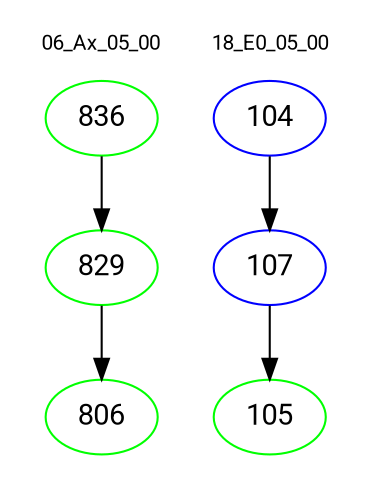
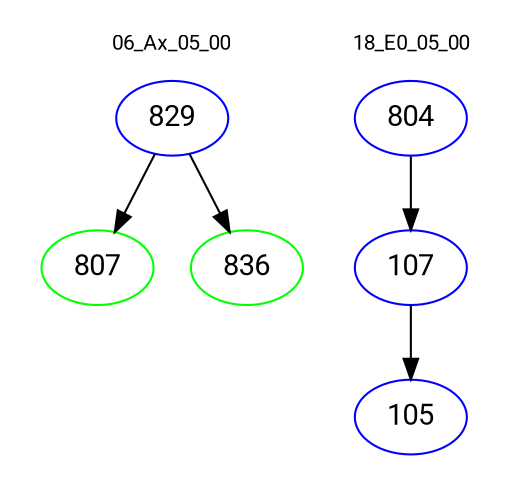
node "104": label "104" -> "804"
edge "836" -> "829": reversed
node "829": color green -> blue
node "806": label "806" -> "807"
node "105": color green -> blue
